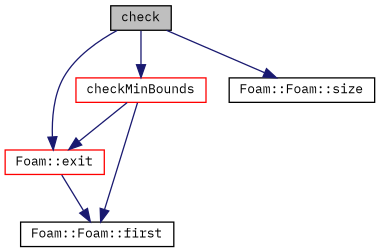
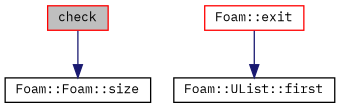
node "check": color black -> red
edge "check" -> "Foam::exit": removed
node "checkMinBounds": removed
node "Foam::Foam::first": label "Foam::Foam::first" -> "Foam::UList::first"
